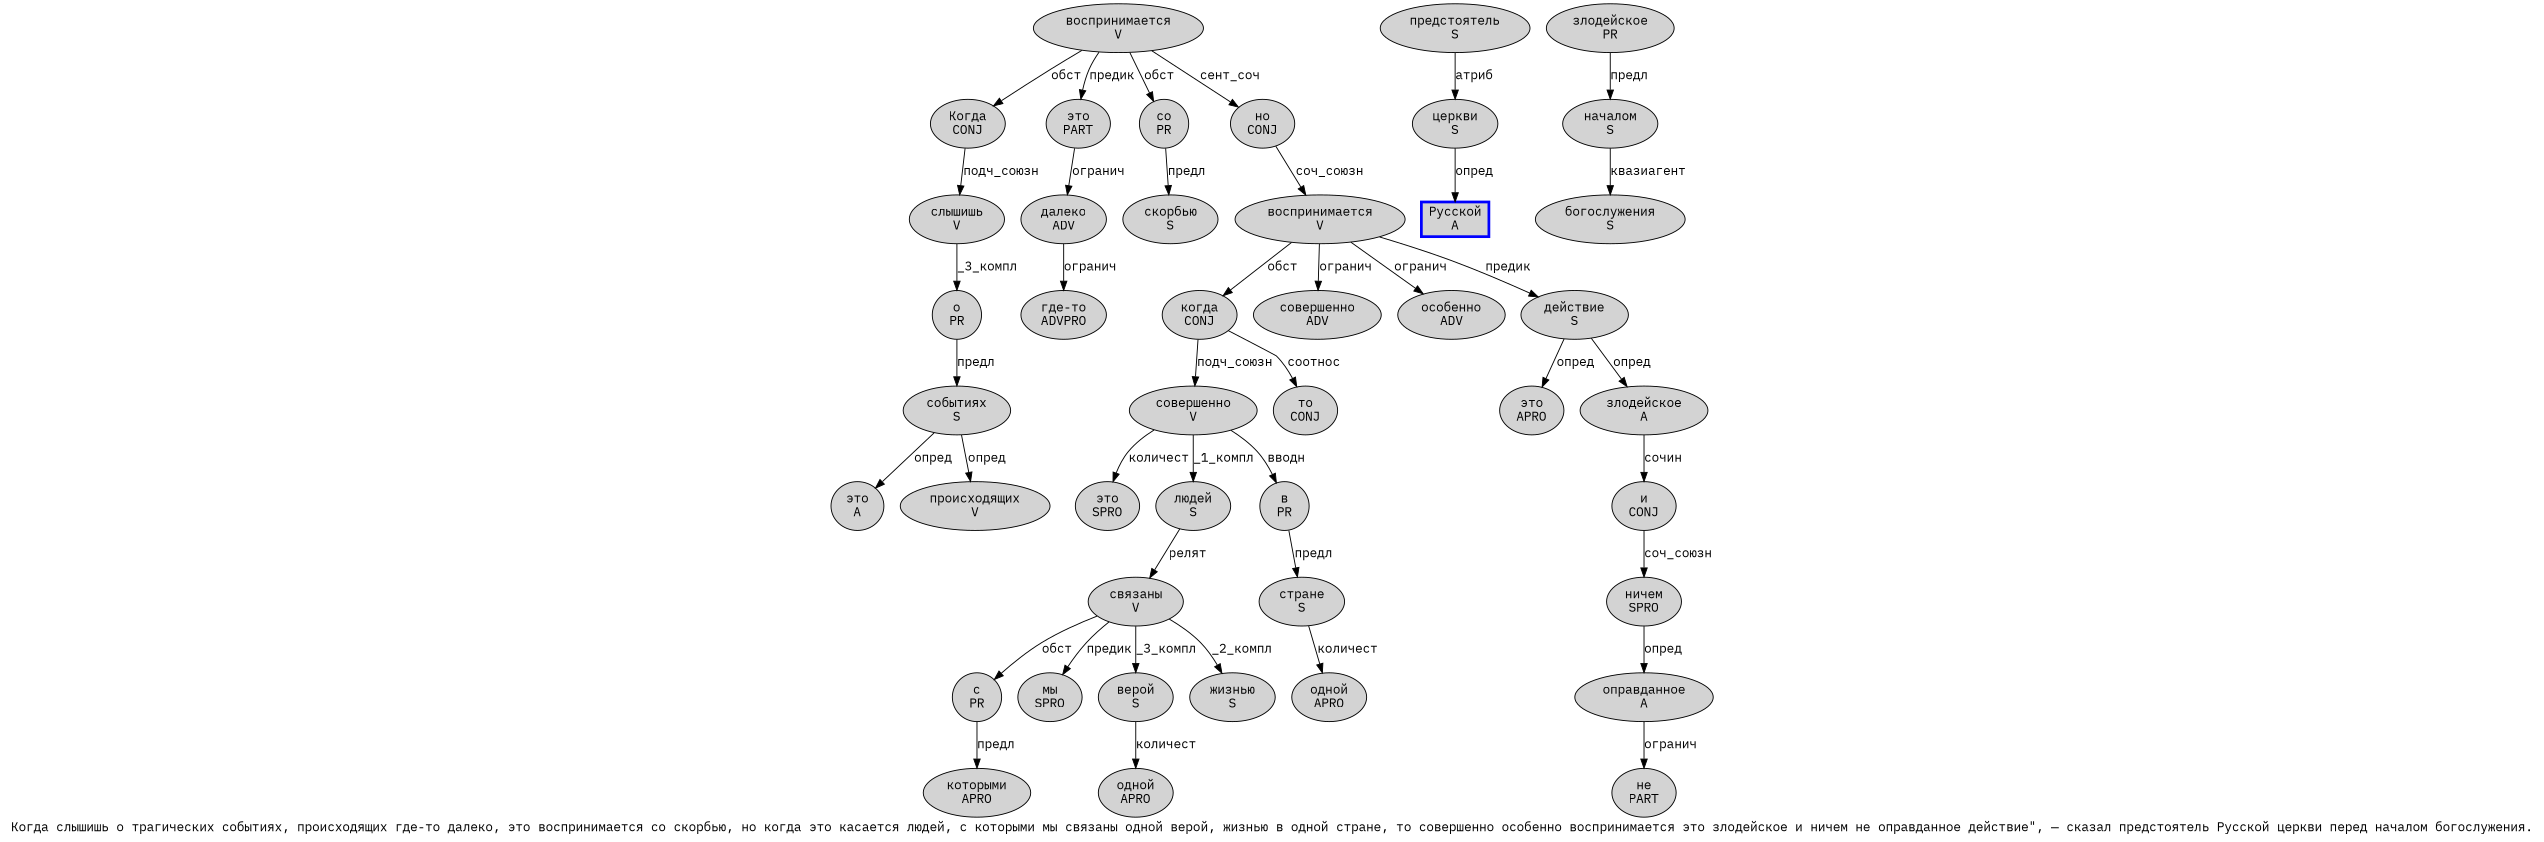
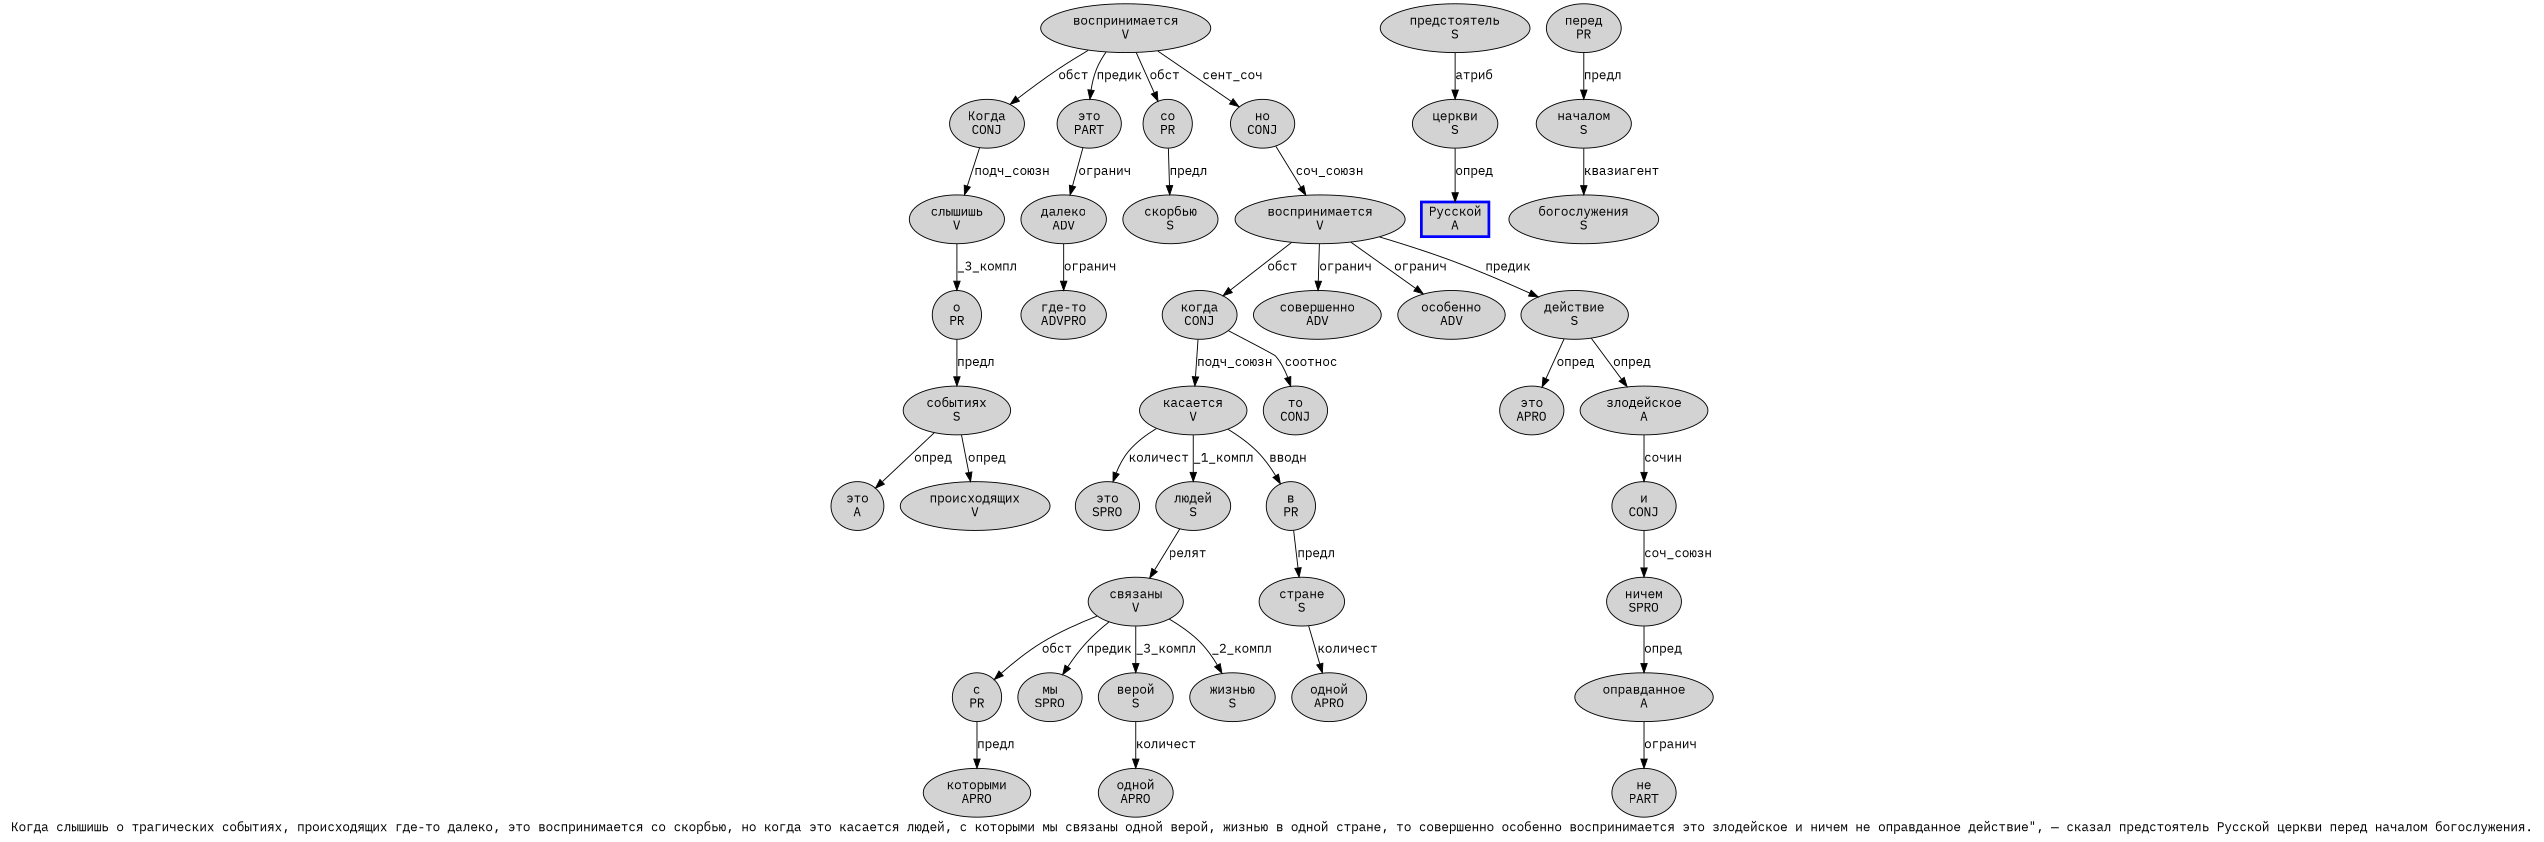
node "злодейское PR": label "злодейское PR" -> "перед PR"
node "совершенно V": label "совершенно V" -> "касается V"
